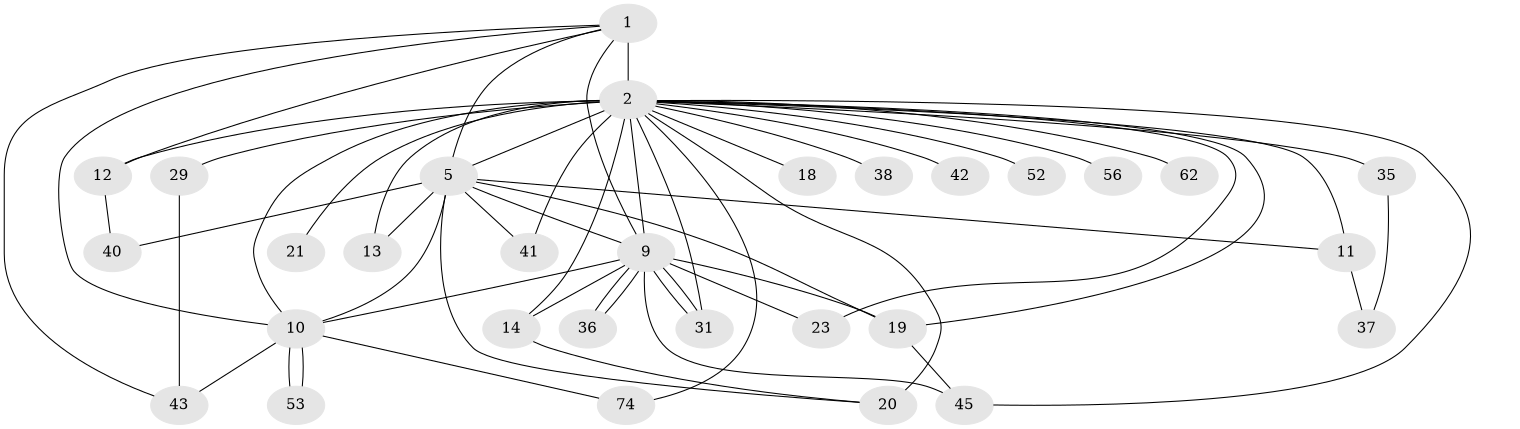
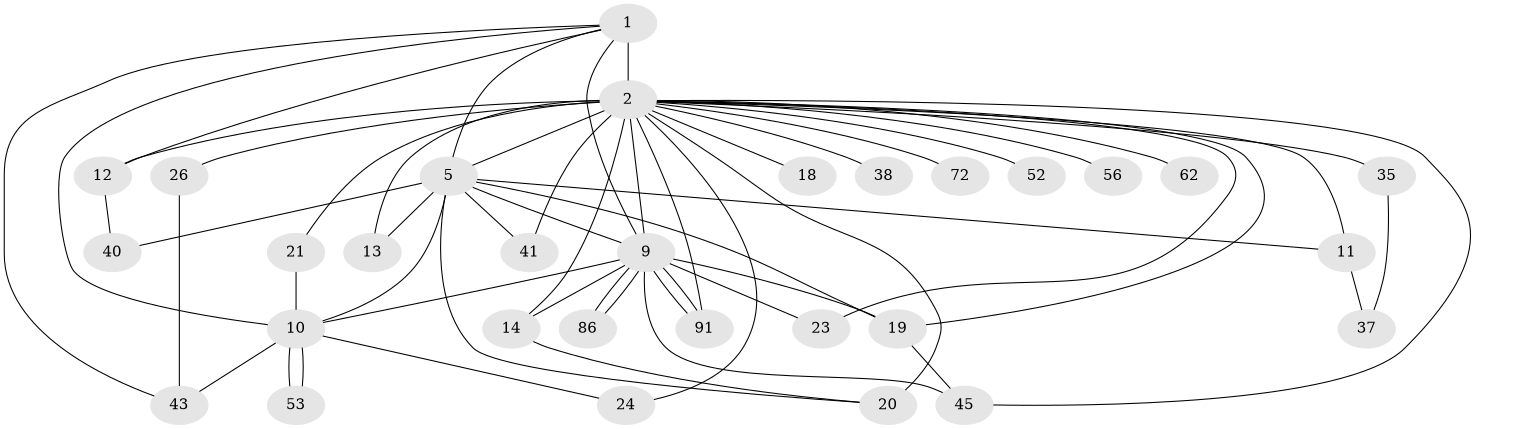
edge "2" -- "10": now "21" -- "10"
node "29": label "29" -> "26"
node "42": label "42" -> "72"
node "36": label "36" -> "86"
node "31": label "31" -> "91"
node "74": label "74" -> "24"
